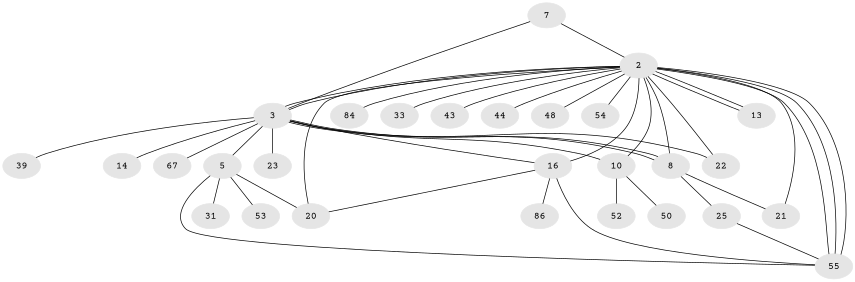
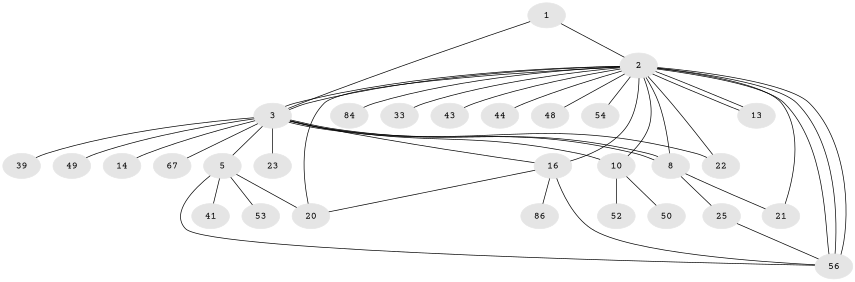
node "7": label "7" -> "1"
node "49": added
node "31": label "31" -> "41"
node "55": label "55" -> "56"
